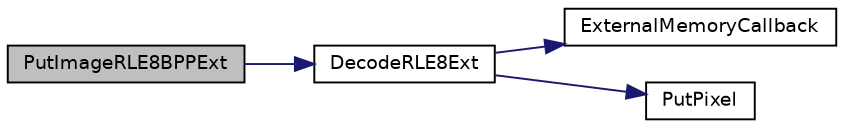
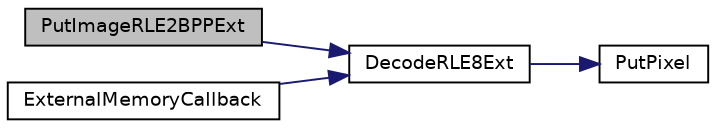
edge "DecodeRLE8Ext" -> "ExternalMemoryCallback": reversed
node "PutImageRLE8BPPExt": label "PutImageRLE8BPPExt" -> "PutImageRLE2BPPExt"
